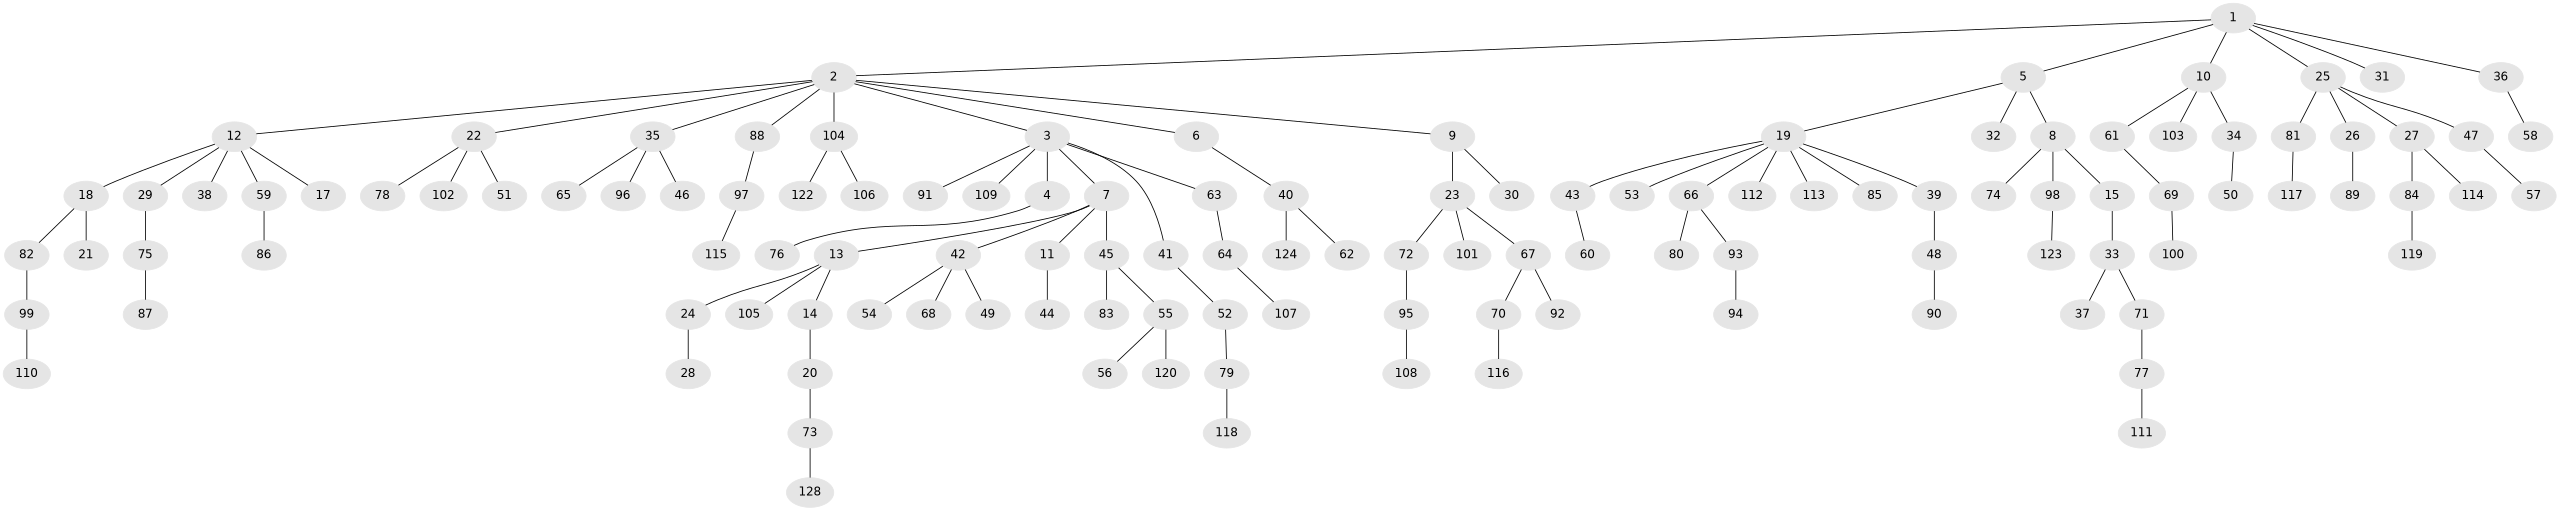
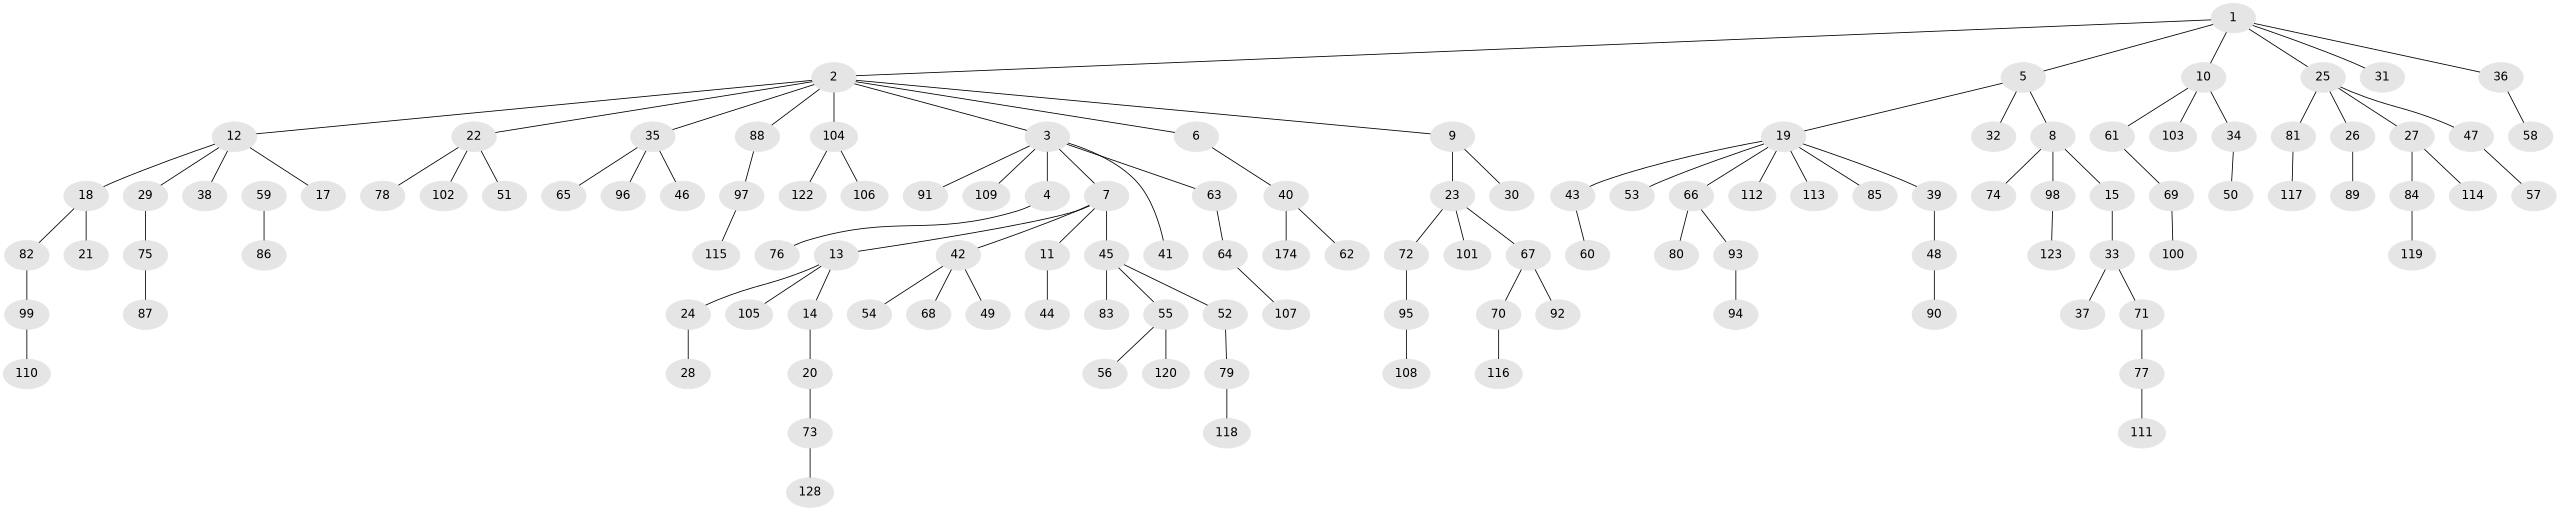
edge "12" -- "59": removed
node "124": label "124" -> "174"
edge "41" -- "52": now "45" -- "52"
